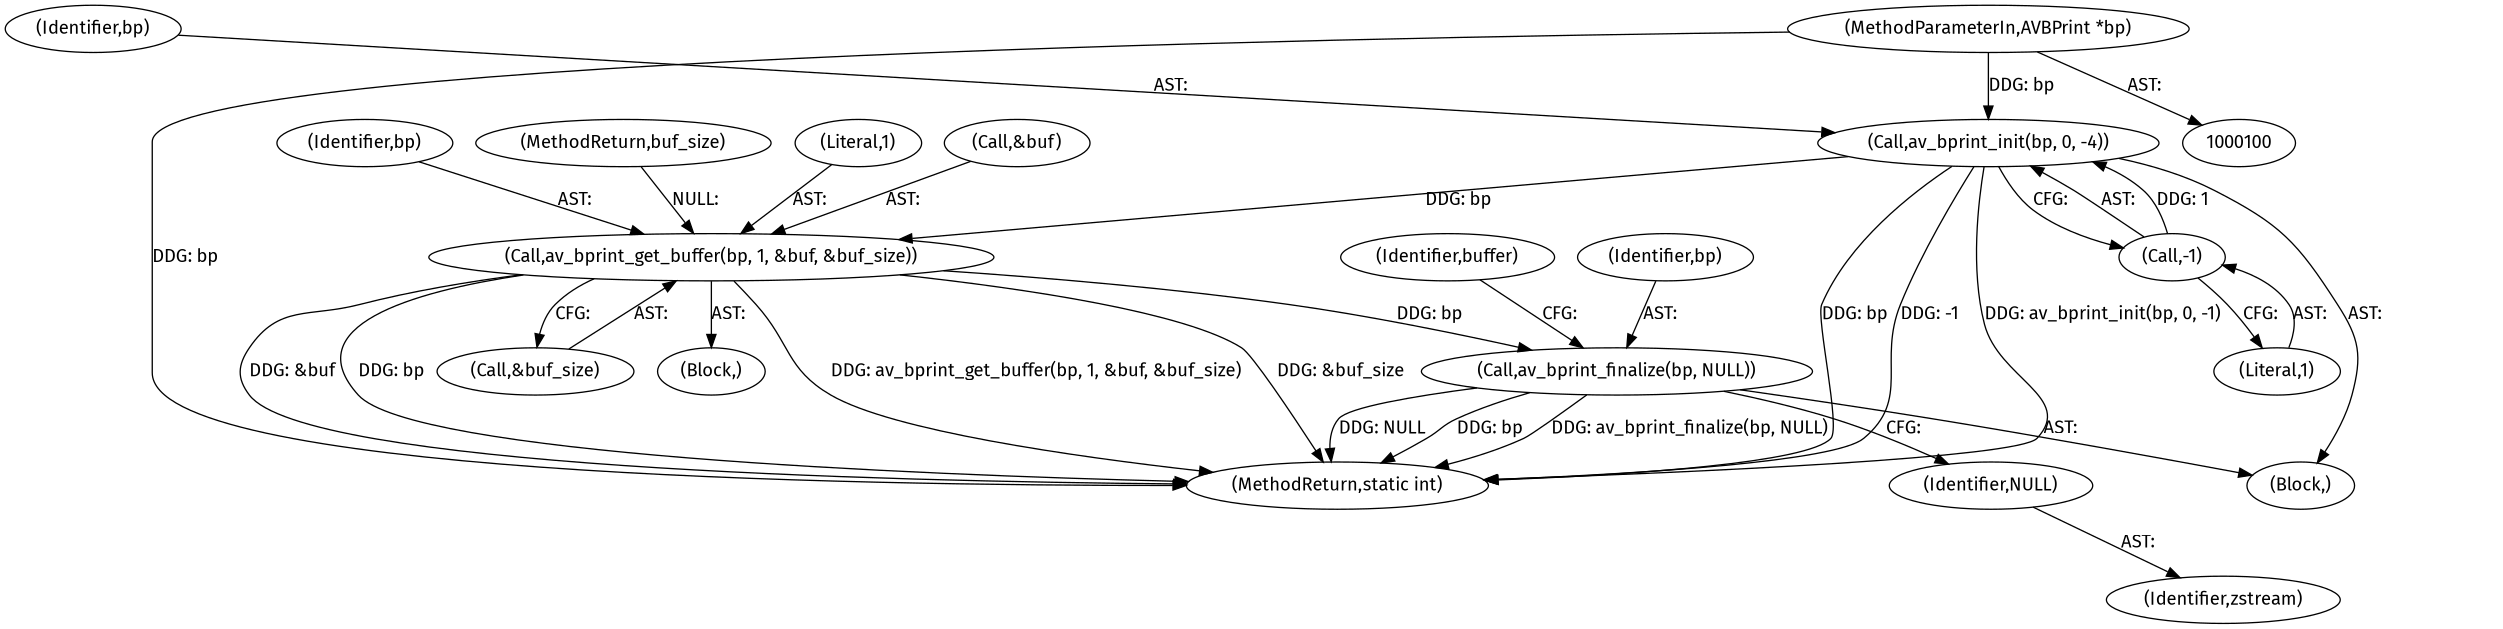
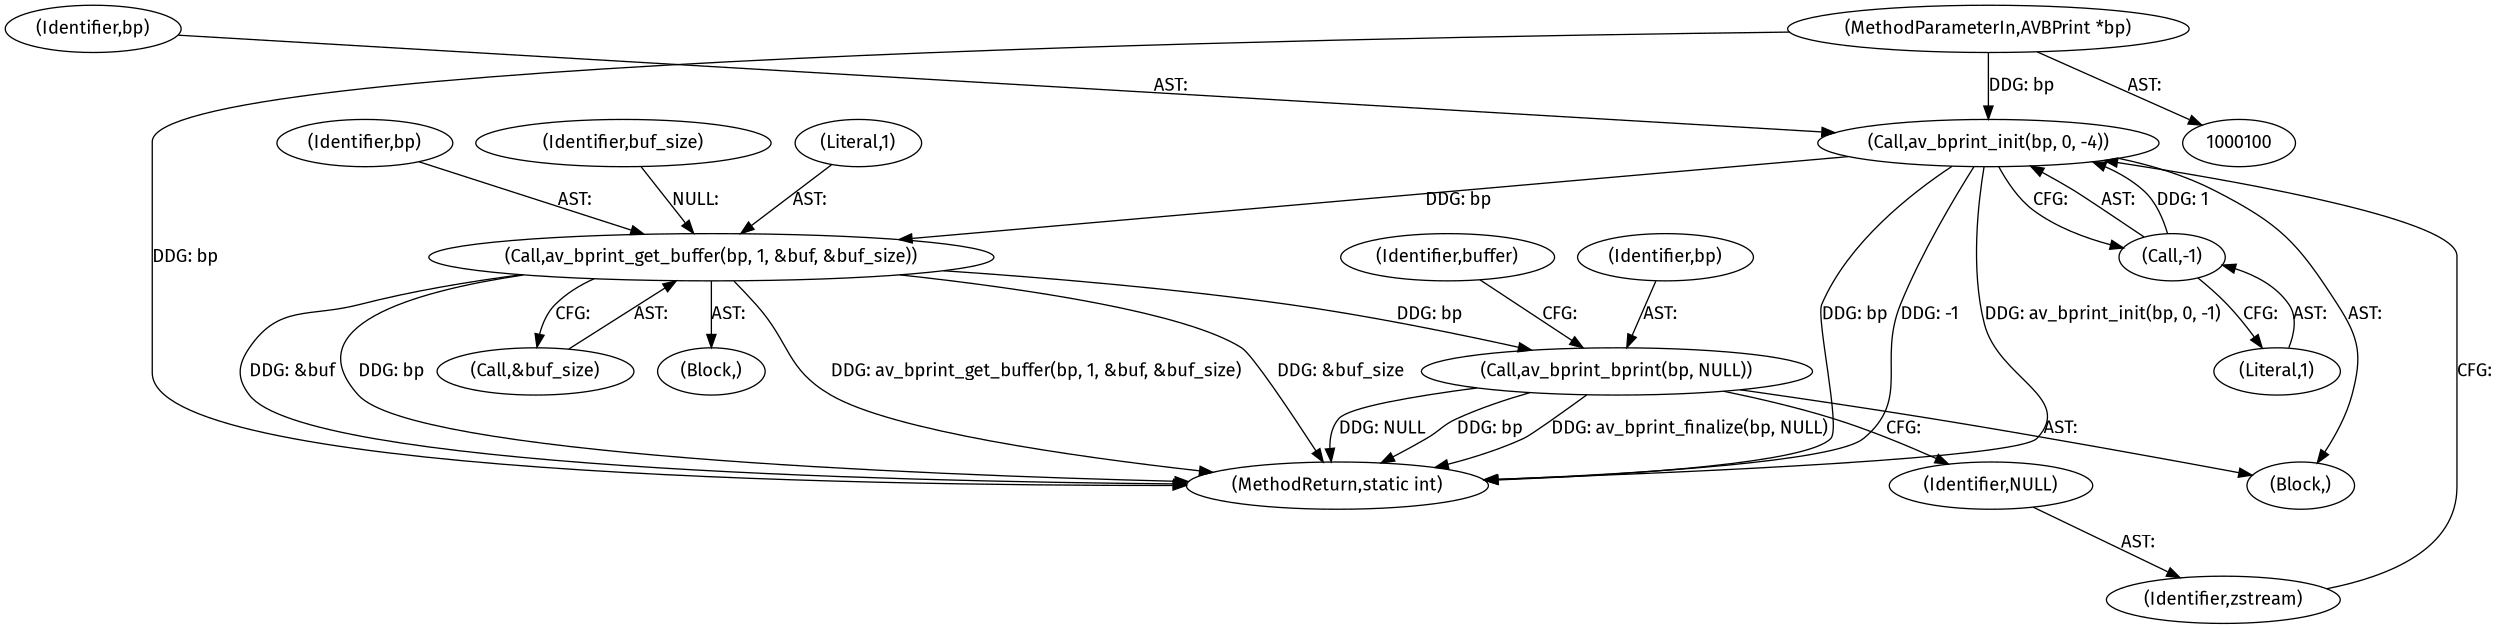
node "(MethodReturn,buf_size)": label "(MethodReturn,buf_size)" -> "(Identifier,buf_size)"
node "(Call,&buf)": removed
edge "(Identifier,zstream)" -> "(Call,av_bprint_init(bp, 0, -4))": added, label "CFG:"
node "(Call,av_bprint_finalize(bp, NULL))": label "(Call,av_bprint_finalize(bp, NULL))" -> "(Call,av_bprint_bprint(bp, NULL))"
